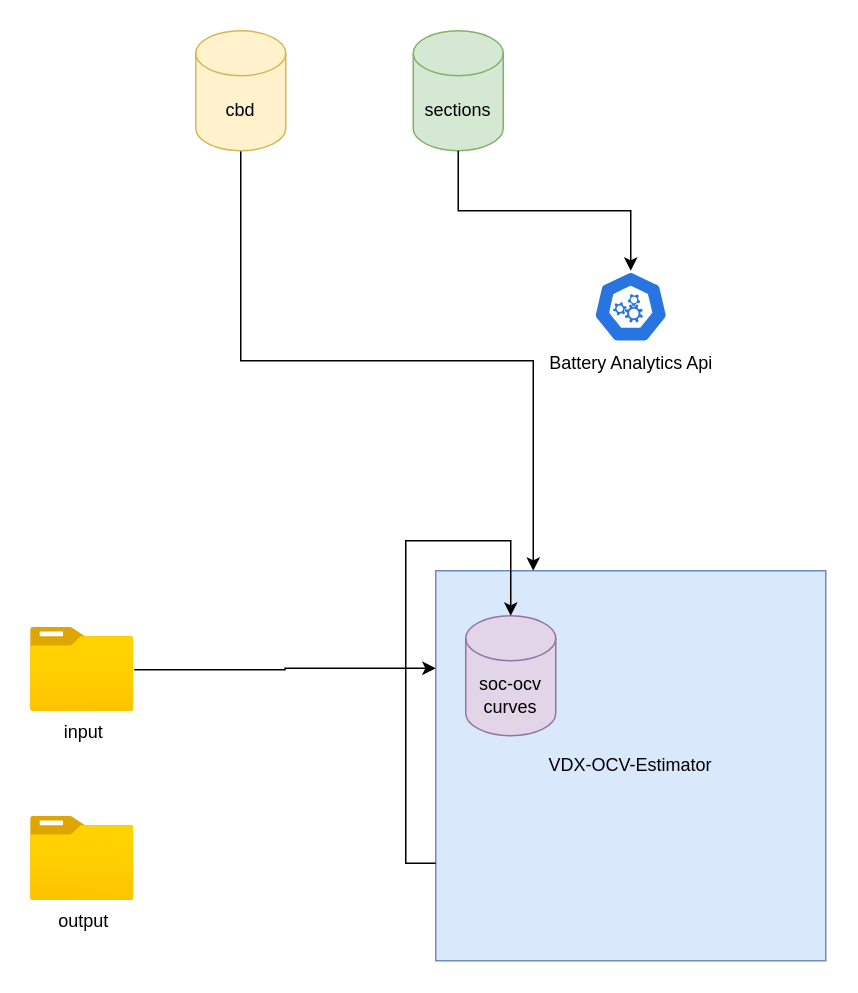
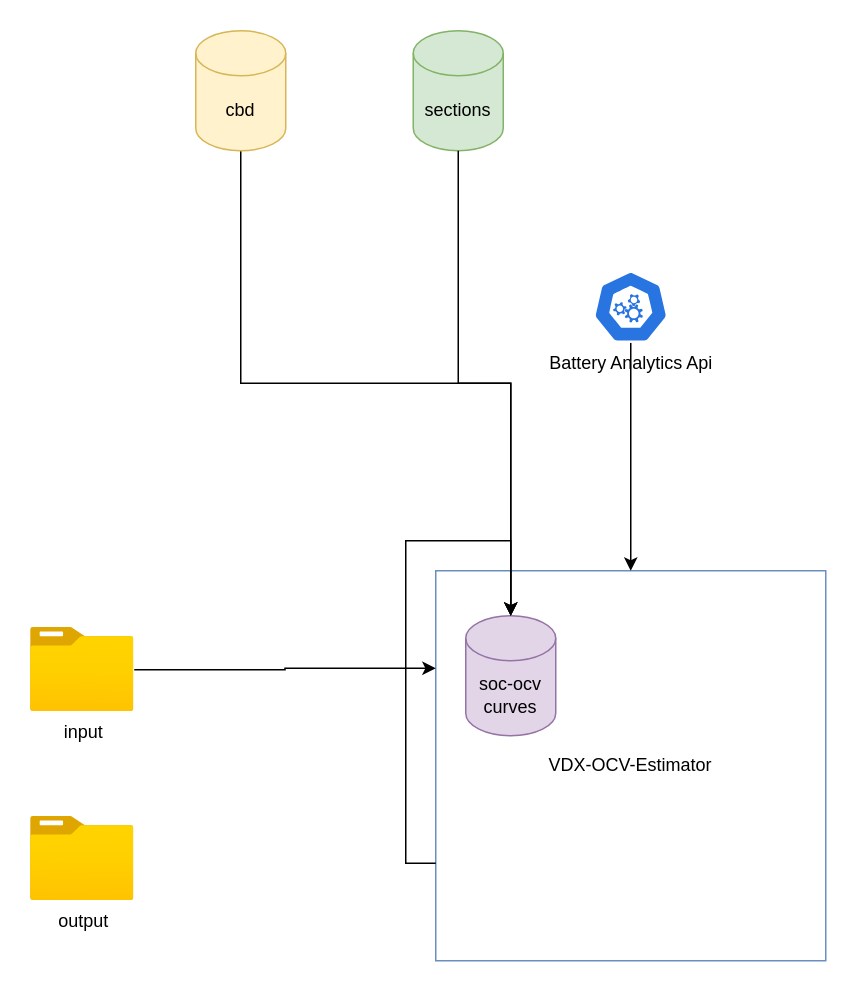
edge "sections" -> "Battery Analytics Api": now "sections" -> "soc-ocv curves"
edge "cbd" -> "VDX-OCV-Estimator": now "cbd" -> "soc-ocv curves"
edge "Battery Analytics Api" -> "VDX-OCV-Estimator": added
node "VDX-OCV-Estimator": fillcolor #dae8fc -> #ffffff
